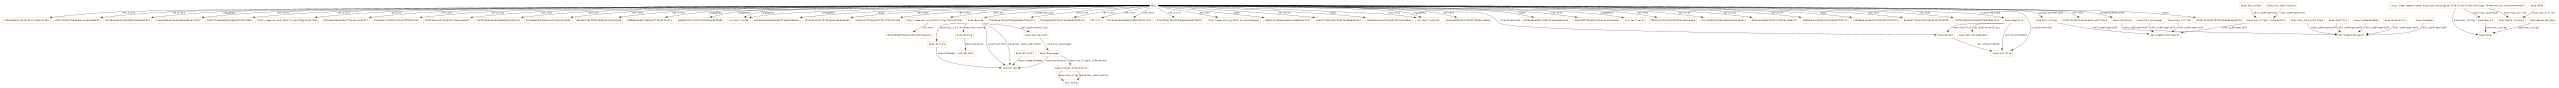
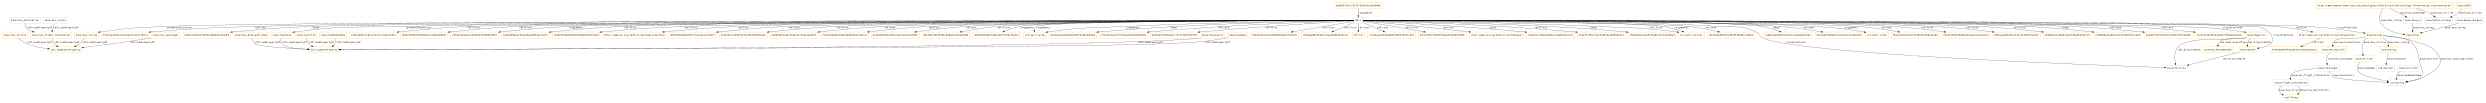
edge "NULL" -> "ee9694759c175226732b303ac9efb40b": reversed
edge "base:Negative" -> "base:Normal": label "base:hasTitle" -> "owl:disjointWith"
